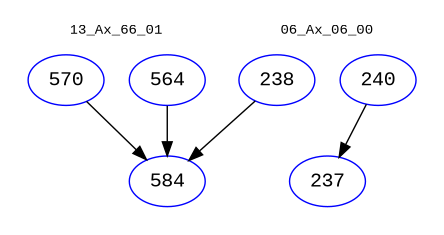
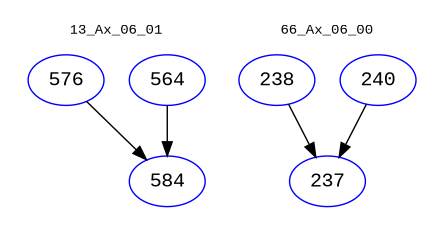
cluster "13_Ax_66_01": label "13_Ax_66_01" -> "13_Ax_06_01"
cluster "06_Ax_06_00": label "06_Ax_06_00" -> "66_Ax_06_00"
node "570": label "570" -> "576"
edge "238" -> "584": now "238" -> "237"
